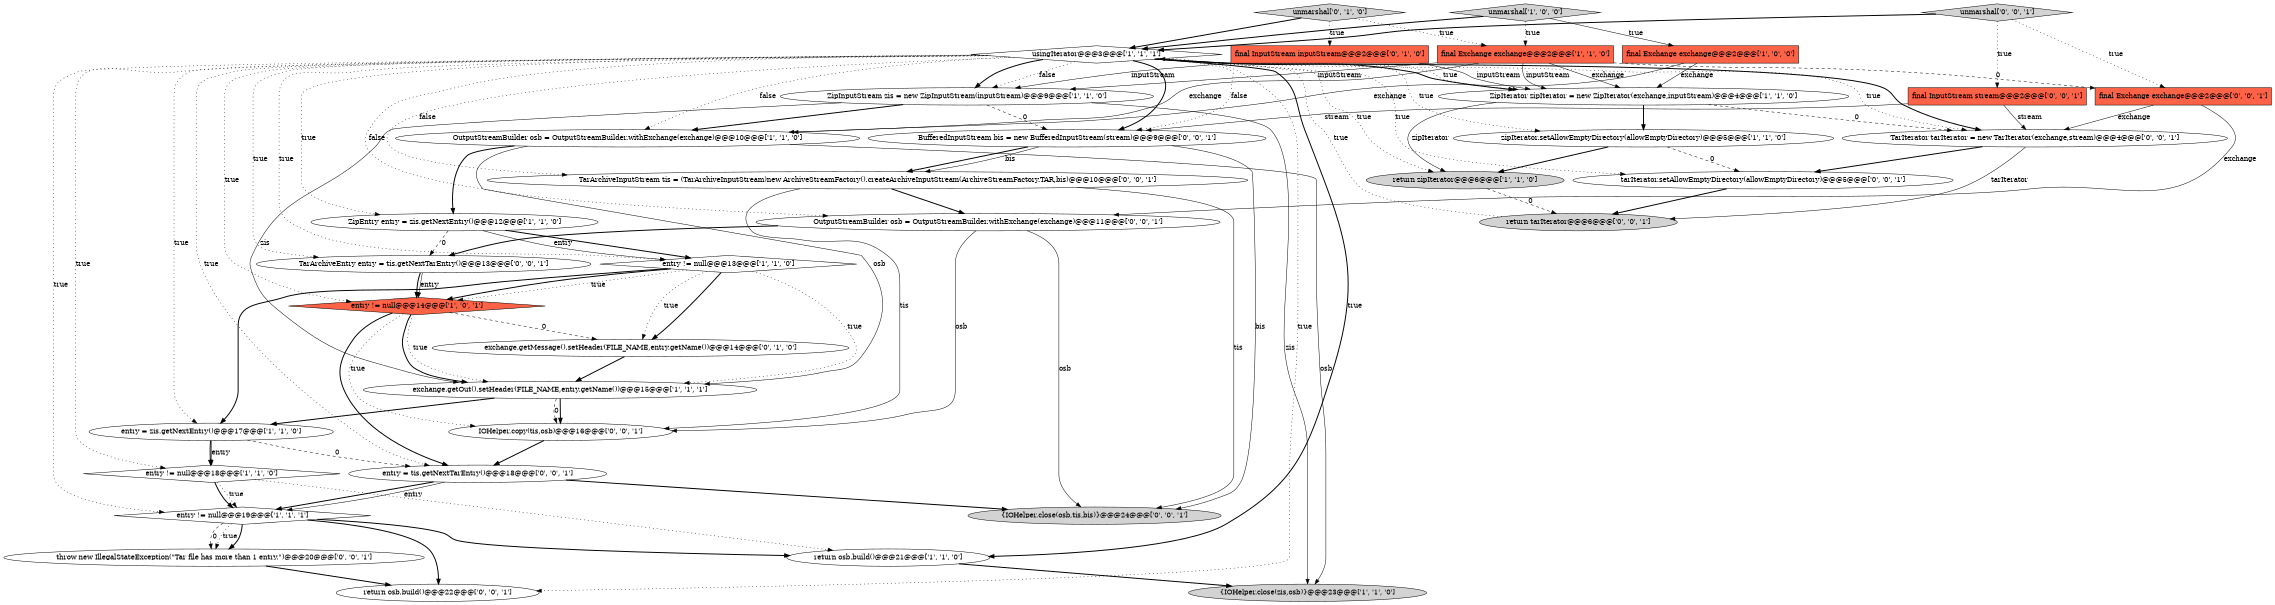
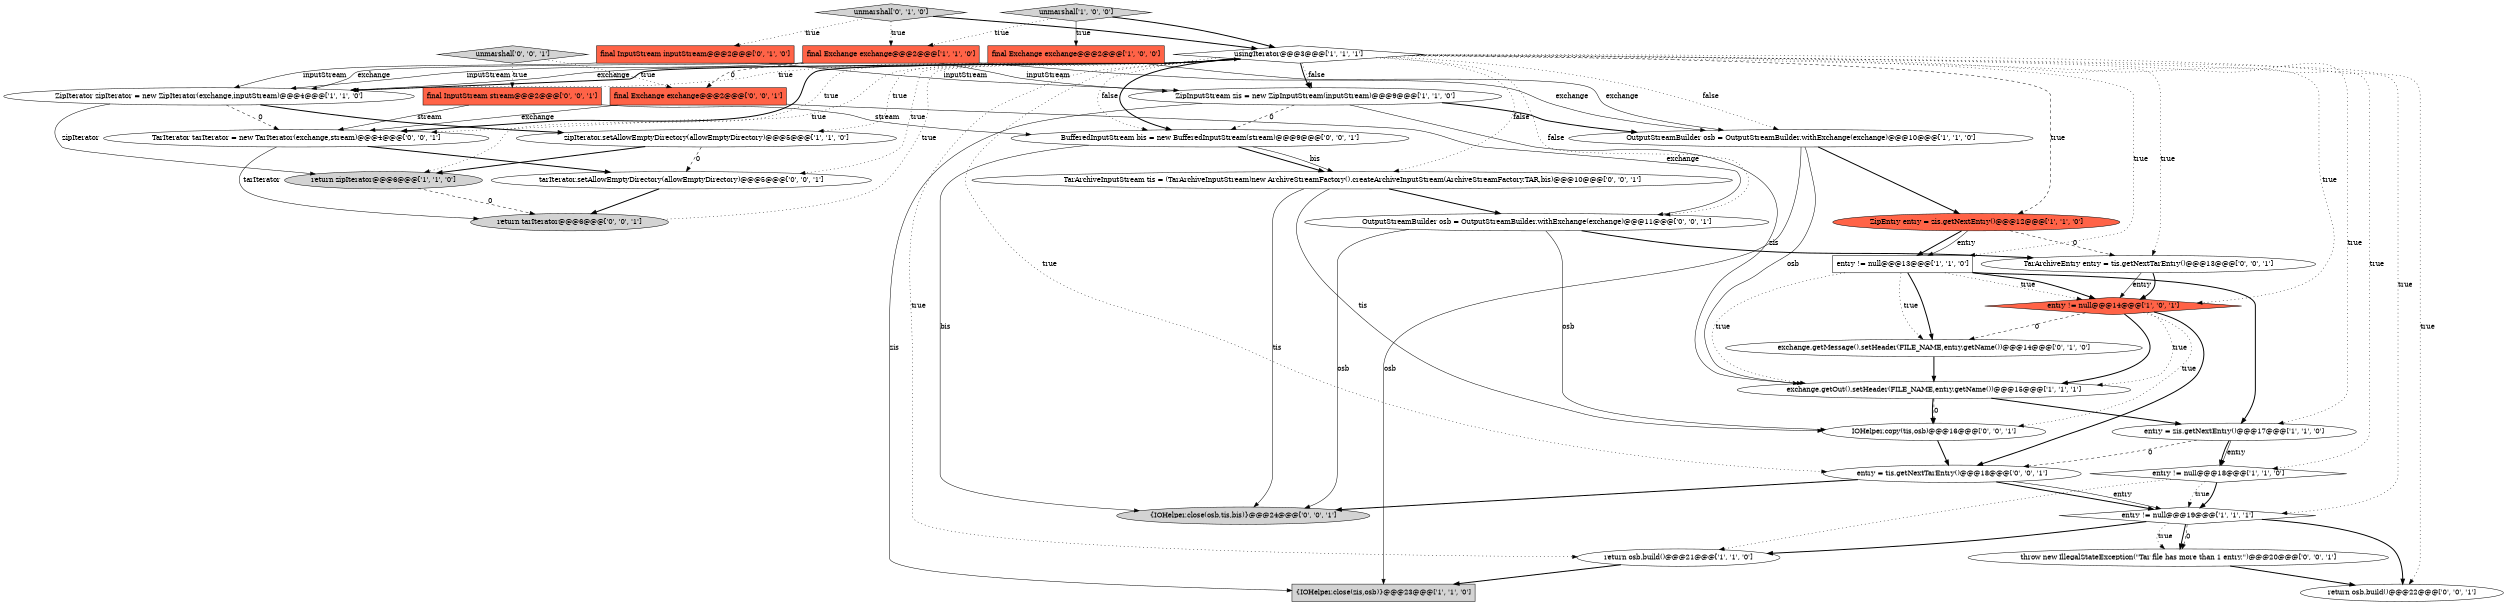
edge "unmarshal['0', '0', '1']" -> "usingIterator@@@3@@@['1', '1', '1']": removed
edge "usingIterator@@@3@@@['1', '1', '1']" -> "ZipEntry entry = zis.getNextEntry()@@@12@@@['1', '1', '0']": style dotted -> dashed
node "ZipEntry entry = zis.getNextEntry()@@@12@@@['1', '1', '0']": fillcolor white -> tomato
node "entry != null@@@13@@@['1', '1', '0']": shape diamond -> box
edge "usingIterator@@@3@@@['1', '1', '1']" -> "return osb.build()@@@21@@@['1', '1', '0']": style bold -> dotted
node "{IOHelper.close(zis,osb)}@@@23@@@['1', '1', '0']": shape ellipse -> box
